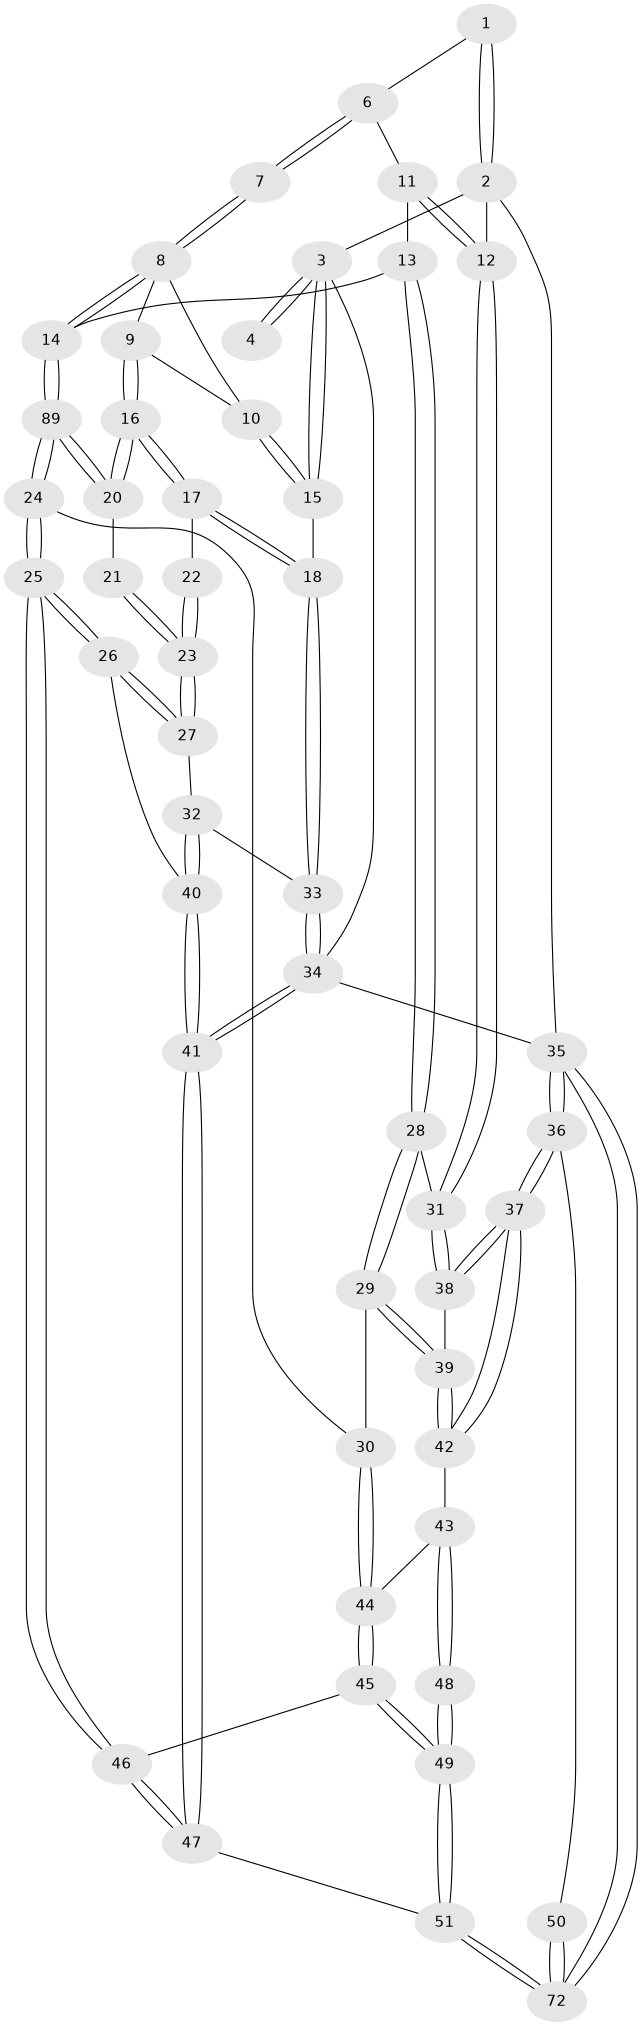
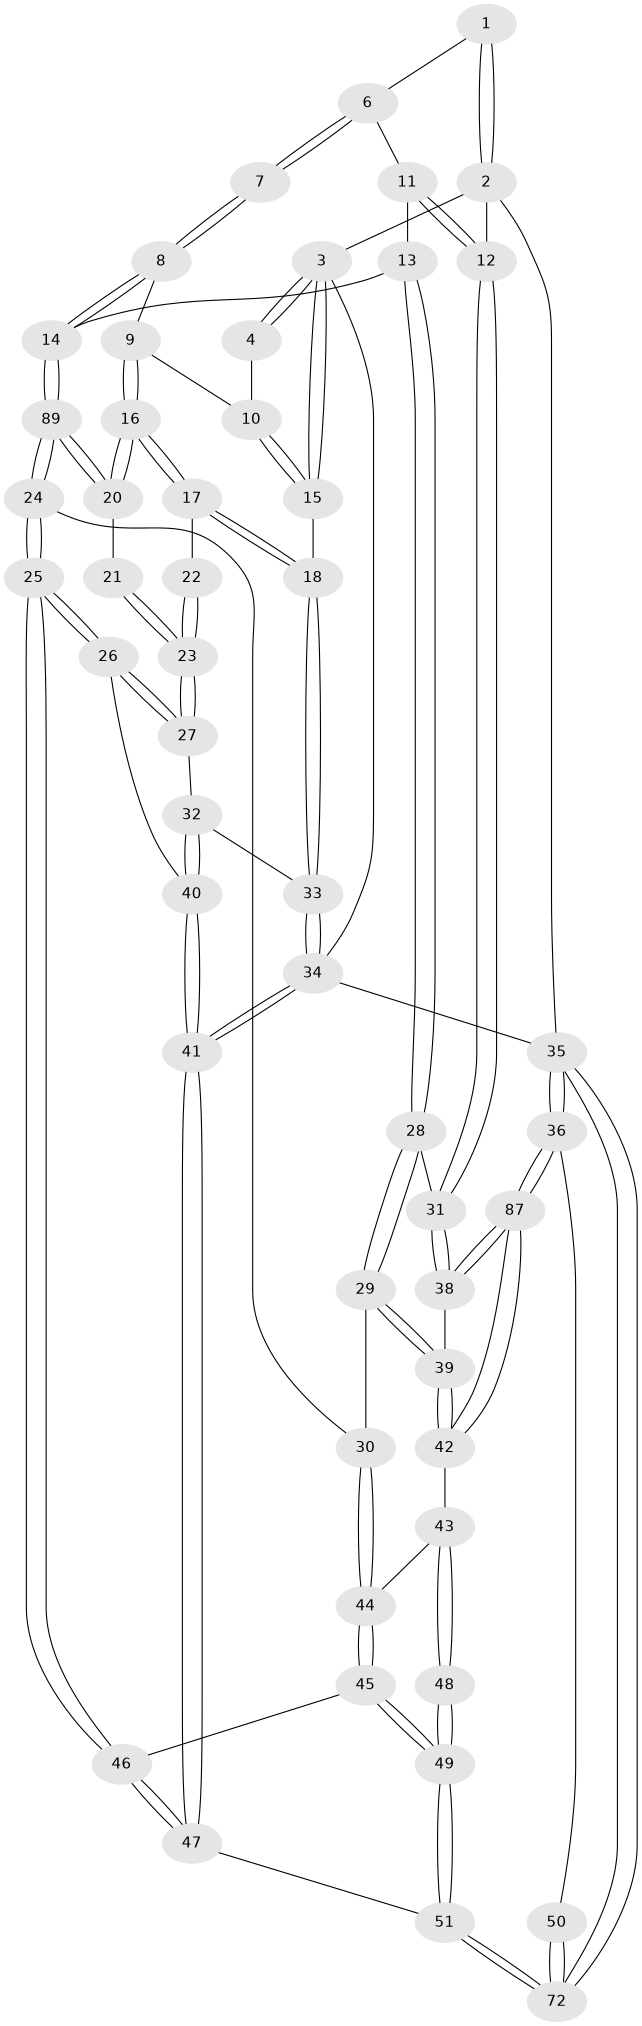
edge "8" -- "10": now "4" -- "10"
node "37": label "37" -> "87"
